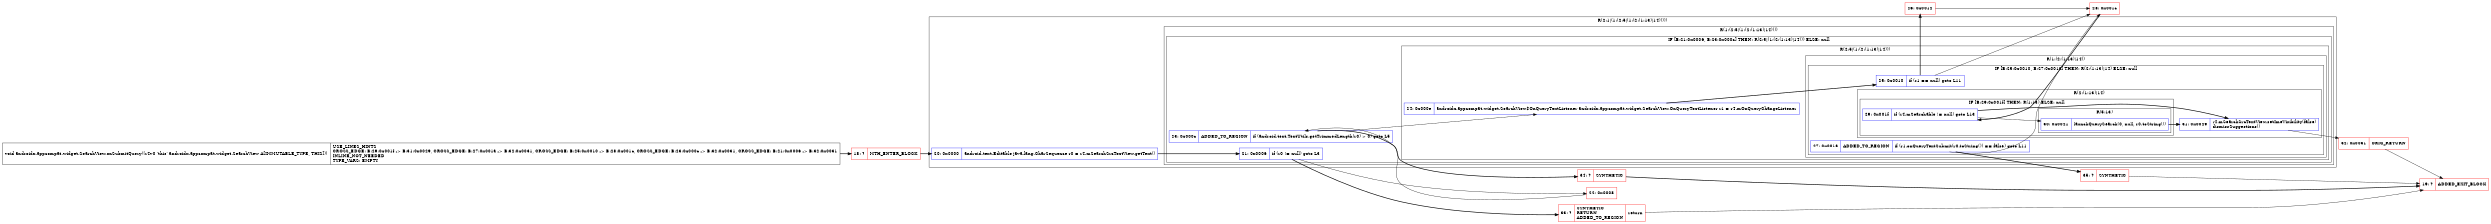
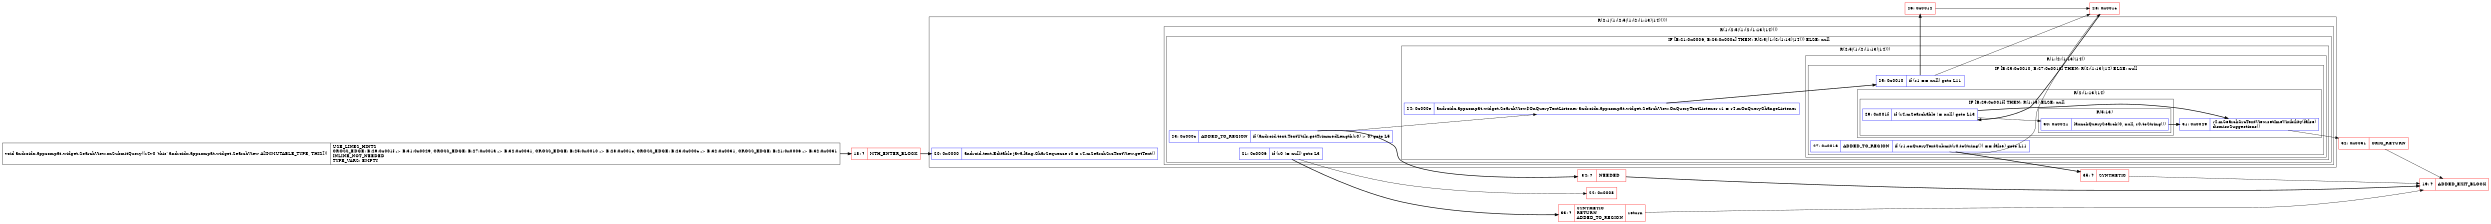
edge "20: 0x0000" -> "21: 0x0006": removed
node "34: ?": text "SYNTHETIC" -> "NEEDED"
edge "22: 0x0008" -> "23: 0x000c": removed
